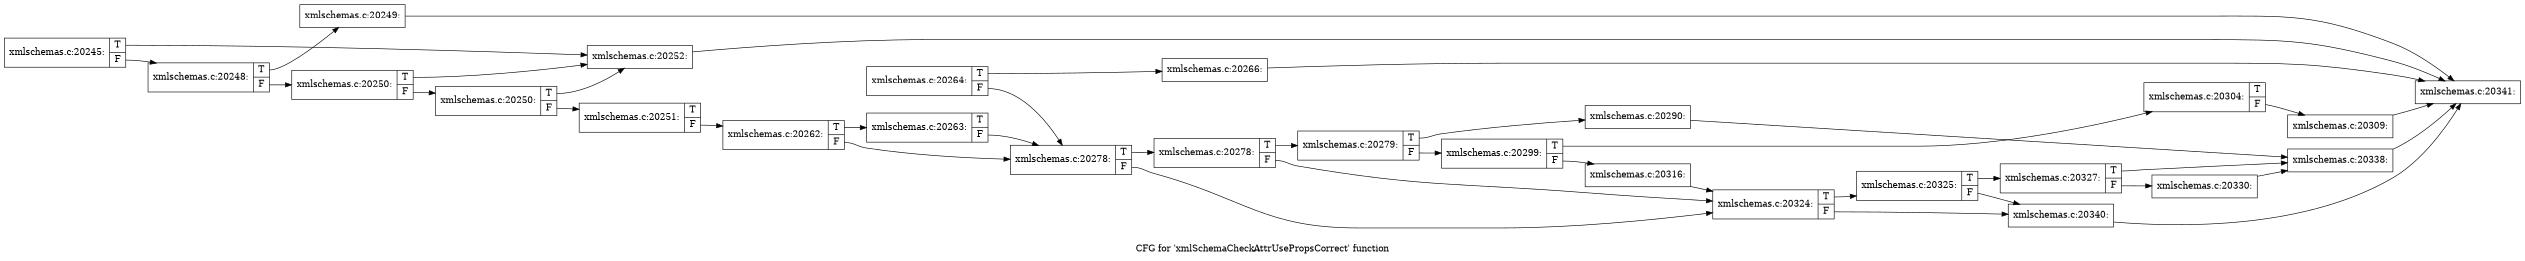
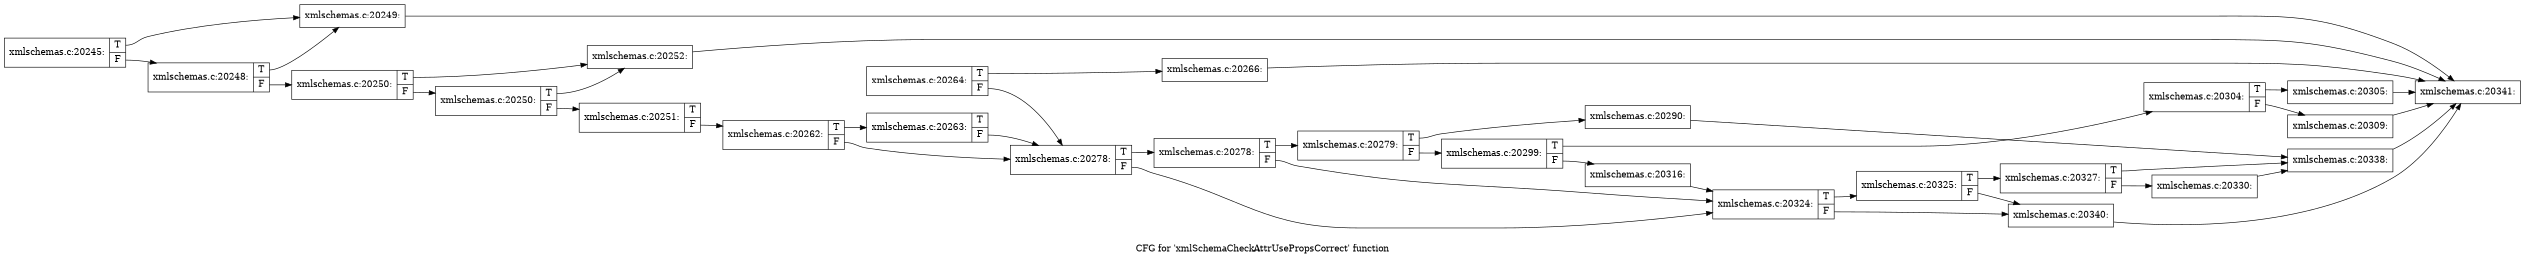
edge "xmlschemas.c:20245:" -> "xmlschemas.c:20252:": now "xmlschemas.c:20245:" -> "xmlschemas.c:20249:"
node "xmlschemas.c:20305:": added
